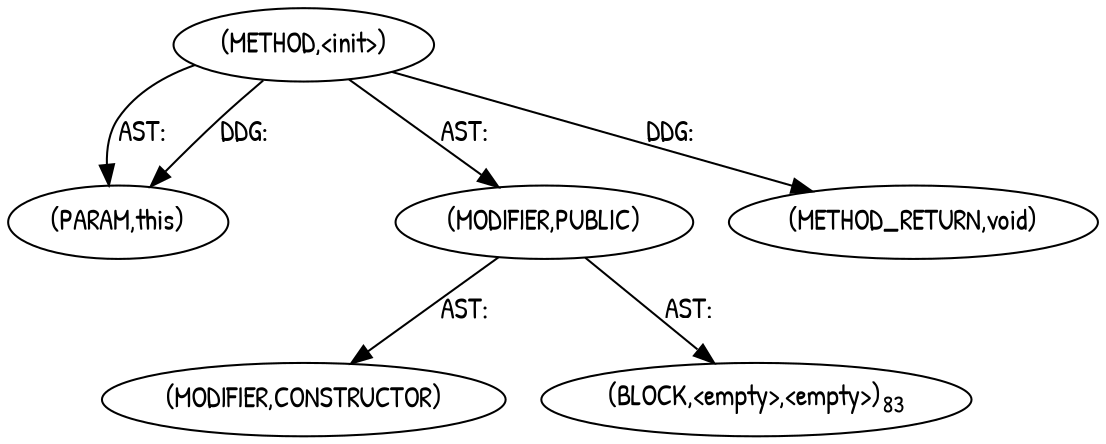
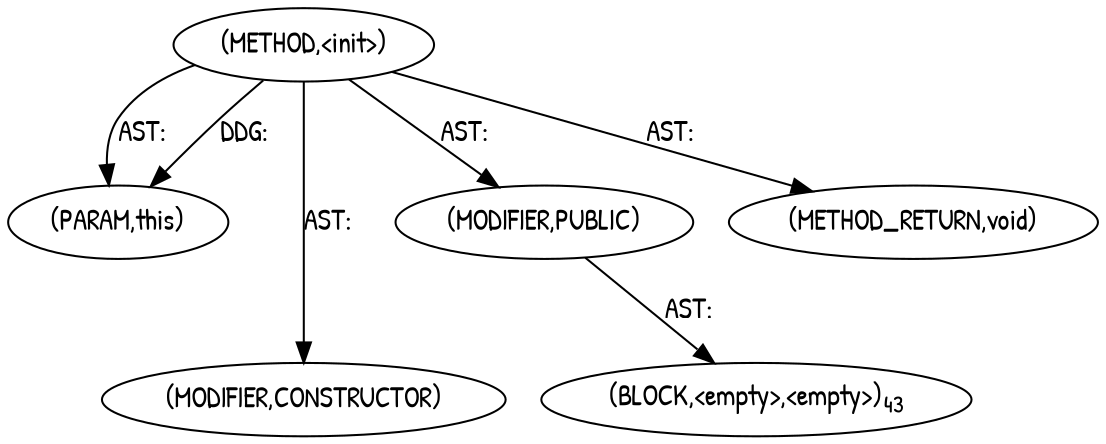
edge "(METHOD,<init>)" -> "(METHOD_RETURN,void)": label "DDG: " -> "AST: "
edge "(MODIFIER,PUBLIC)" -> "(MODIFIER,CONSTRUCTOR)": now "(METHOD,<init>)" -> "(MODIFIER,CONSTRUCTOR)"
node "(BLOCK,<empty>,<empty>)": text "83" -> "43"
